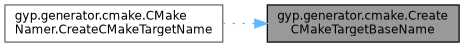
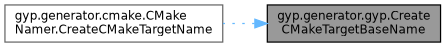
node "gyp.generator.cmake.Create CMakeTargetBaseName": label "gyp.generator.cmake.Create CMakeTargetBaseName" -> "gyp.generator.gyp.Create CMakeTargetBaseName"
